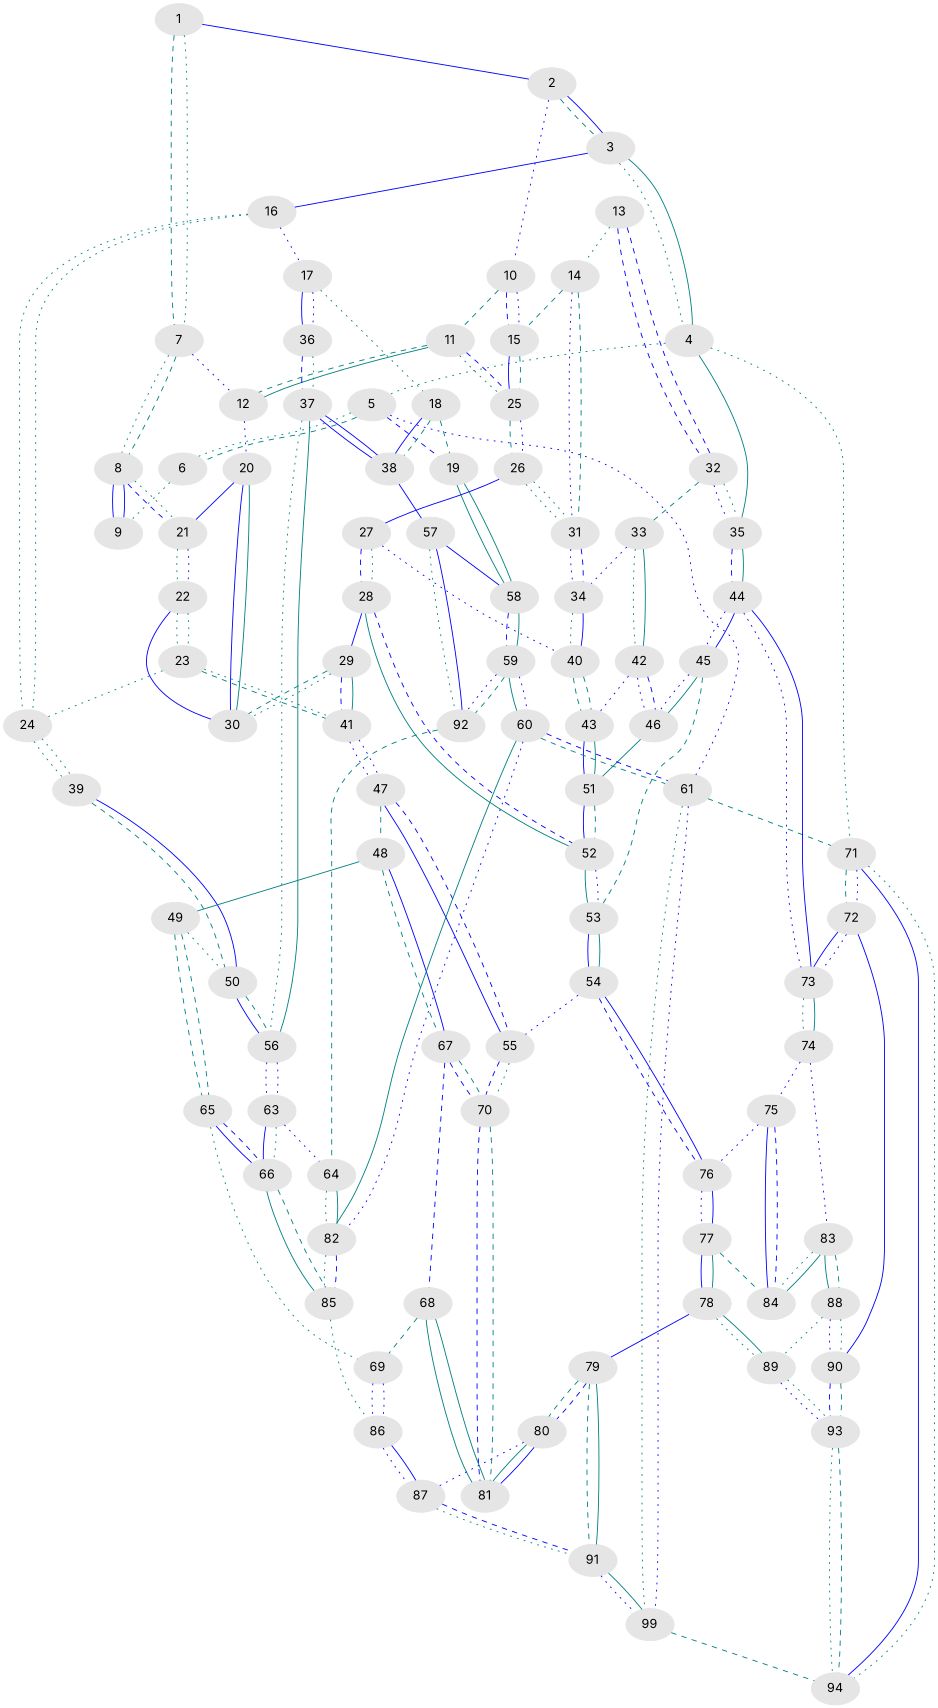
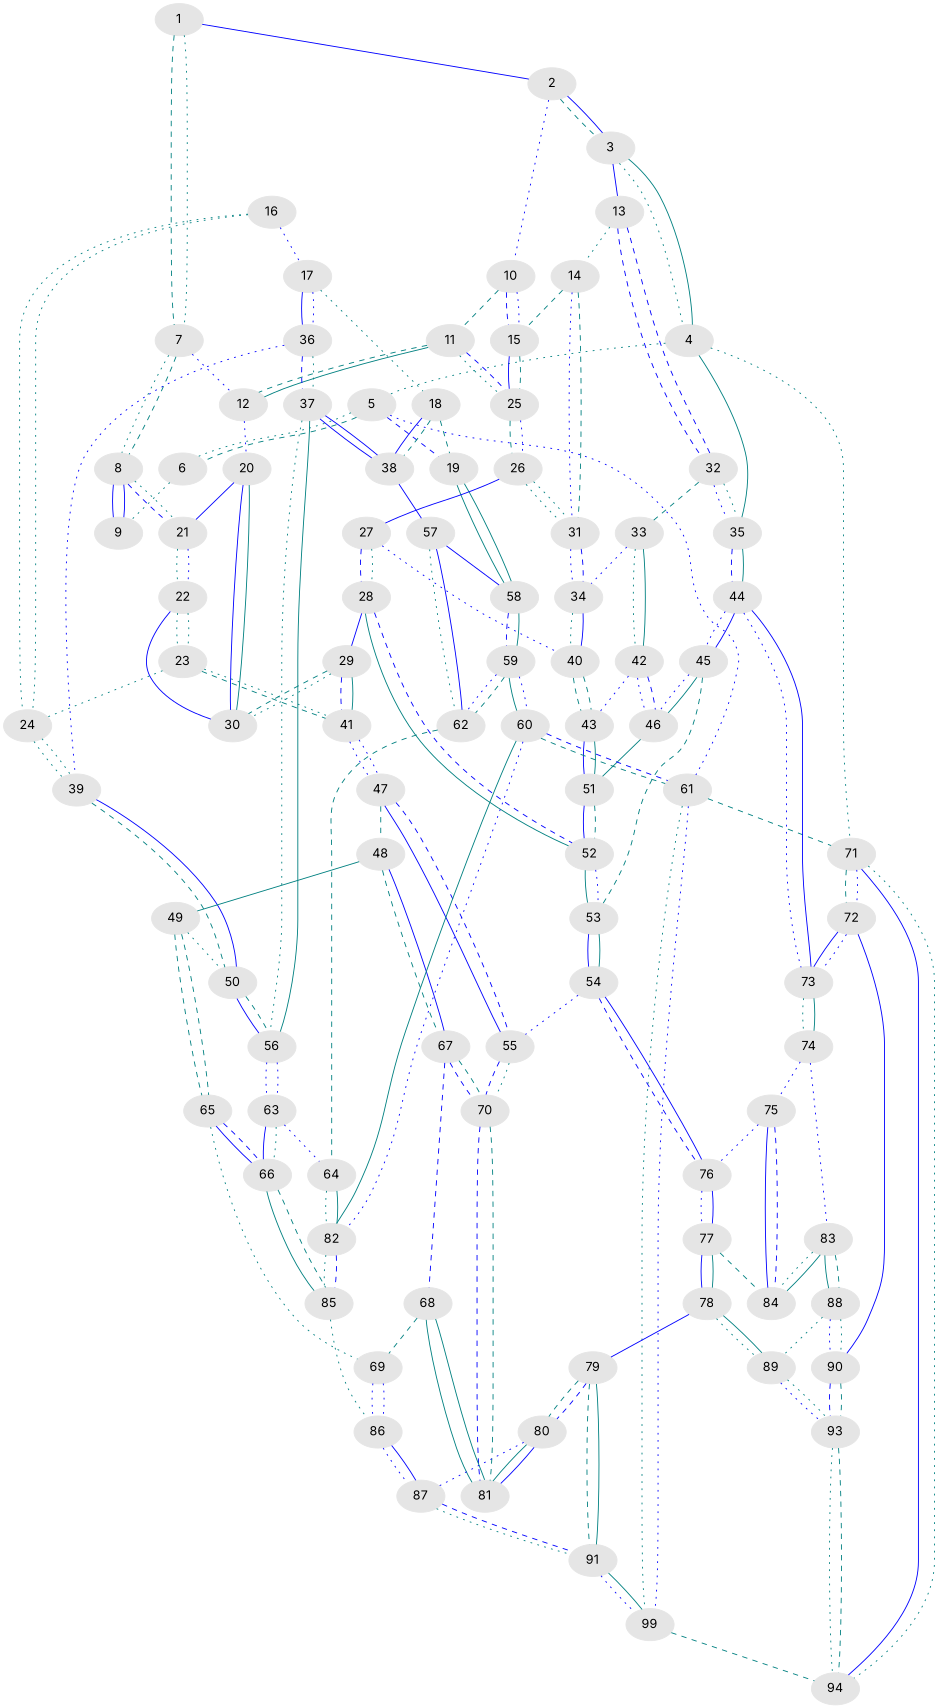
edge "3" -- "16": now "3" -- "13"
edge "36" -- "39": added
node "92": label "92" -> "62"
